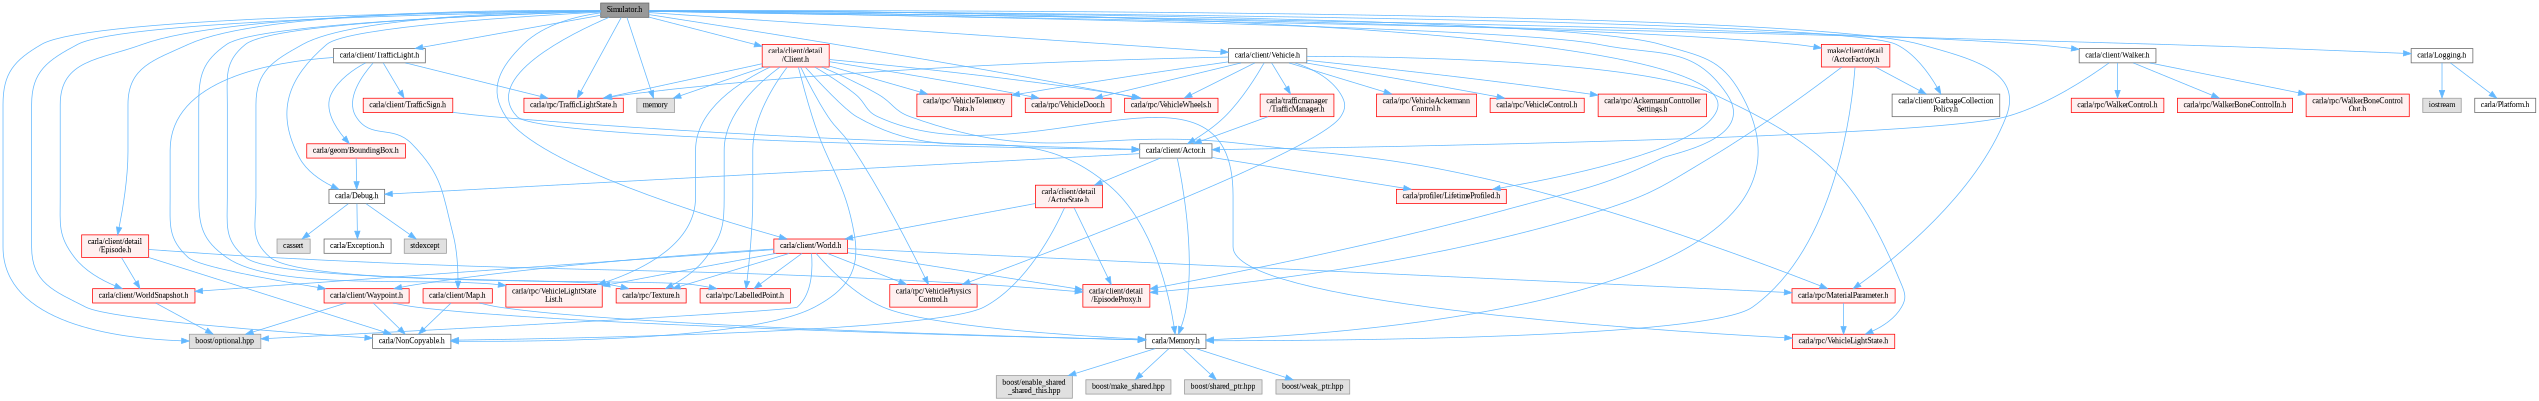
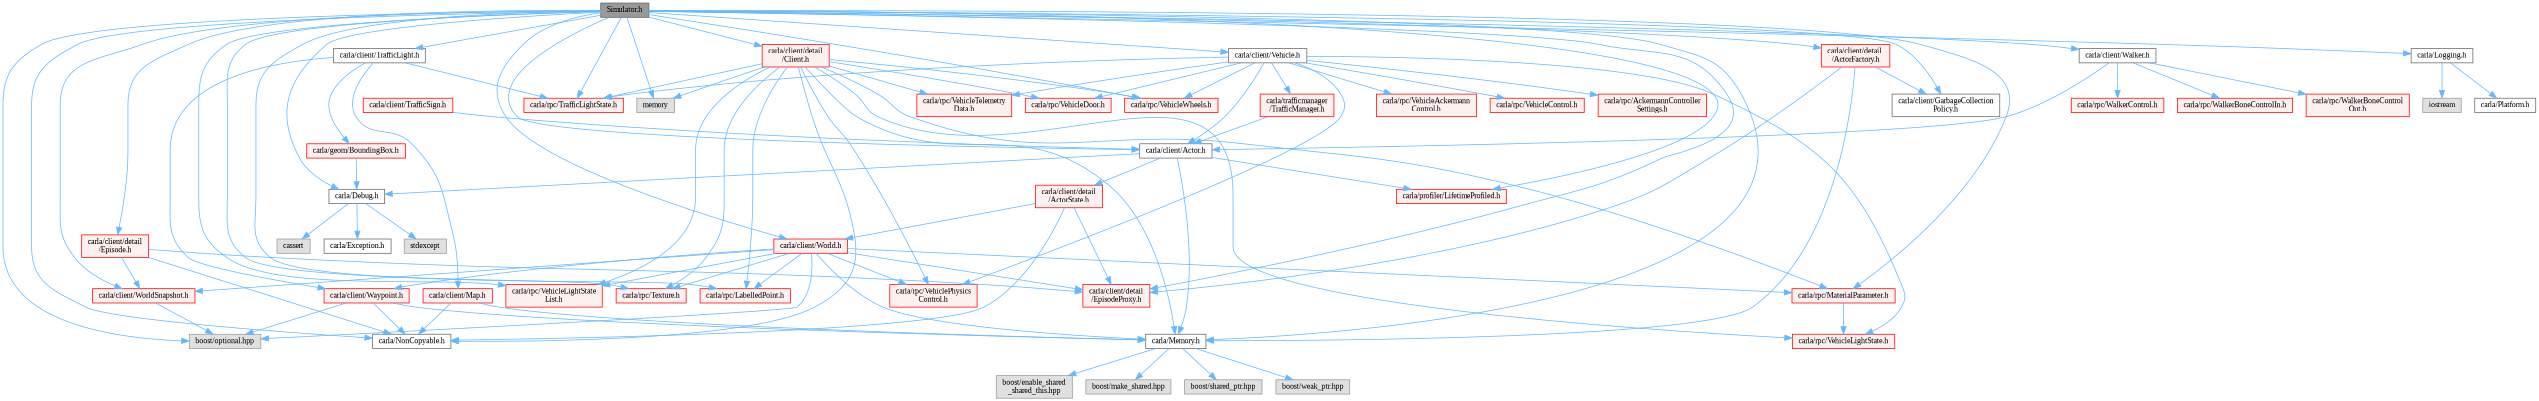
node "make/client/detail /ActorFactory.h": label "make/client/detail /ActorFactory.h" -> "carla/client/detail /ActorFactory.h"
edge "carla/client/TrafficLight.h" -> "carla/client/TrafficSign.h": removed
